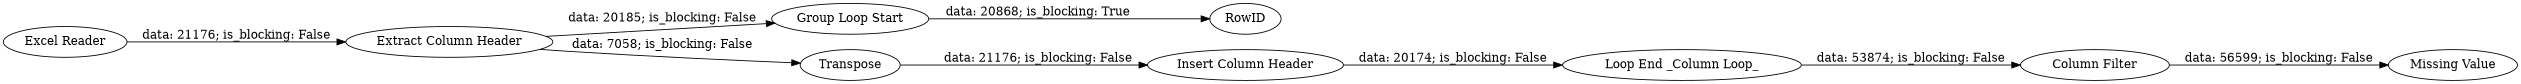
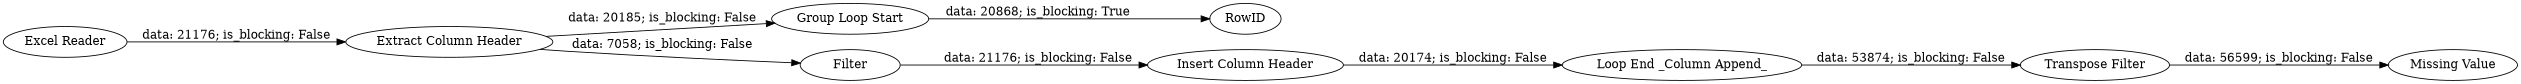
node "Transpose": label "Transpose" -> "Filter"
node "Loop End _Column Loop_": label "Loop End _Column Loop_" -> "Loop End _Column Append_"
node "Column Filter": label "Column Filter" -> "Transpose Filter"
